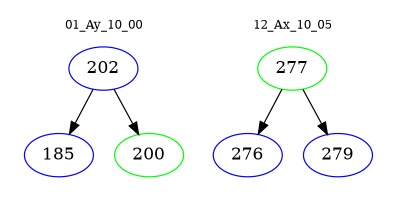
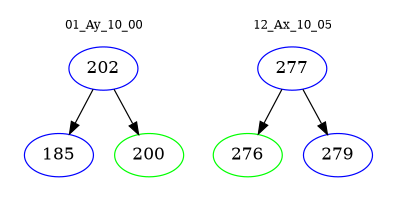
node "277": color green -> blue
node "276": color blue -> green
